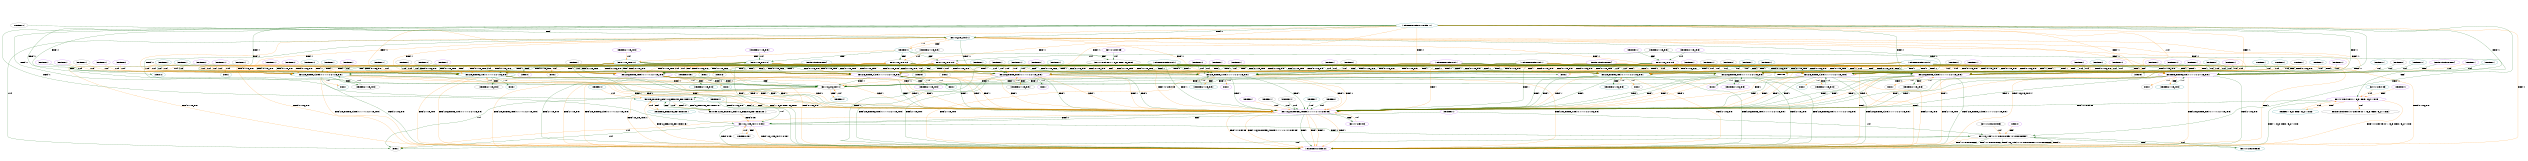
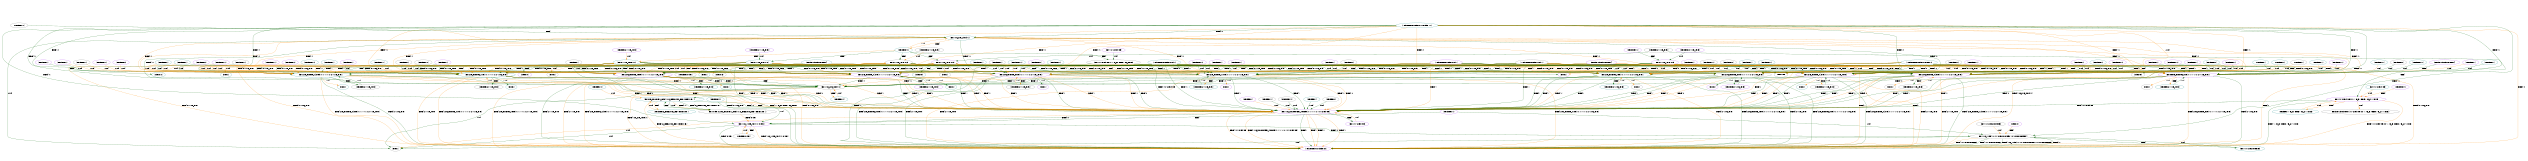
edge "(MethodParameterIn,VncState *vs)" -> "(Call,zrle_compress_data(vs, Z_DEFAULT_COMPRESSION))": removed, label "DDG: vs"
edge "(Call,vnc_zrle_start(vs))" -> "(Call,zrle_encode_24abe(vs, x, y, w, h, zywrle_level))": added, label "DDG: vs"
node "(MethodParameterIn,int h)": label "(MethodParameterIn,int h)" -> "(MethodParameterIn,buffer h)"
edge "(Literal,2)" -> "(Call,zywrle_level = 2)": removed, label "AST:"
edge "(Call,vs->zrle.type = VNC_ENCODING_ZRLE)" -> "(Call,vnc_framebuffer_update(vs, x, y, w, h, vs->zrle.type))": color darkorange -> darkgreen
